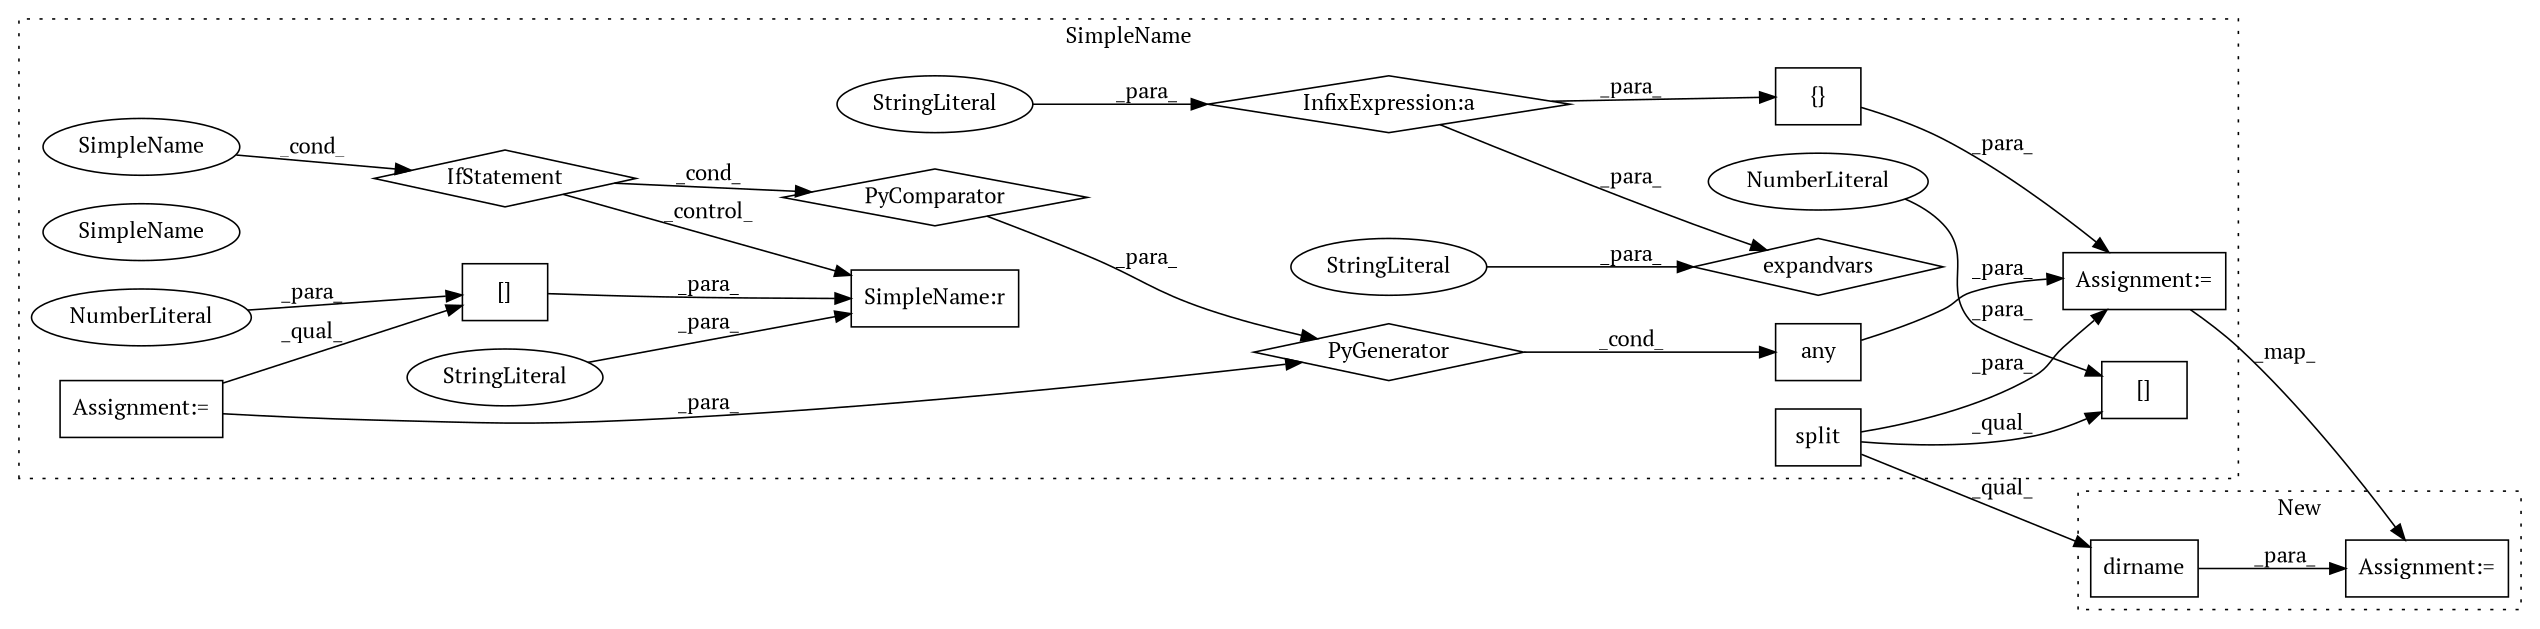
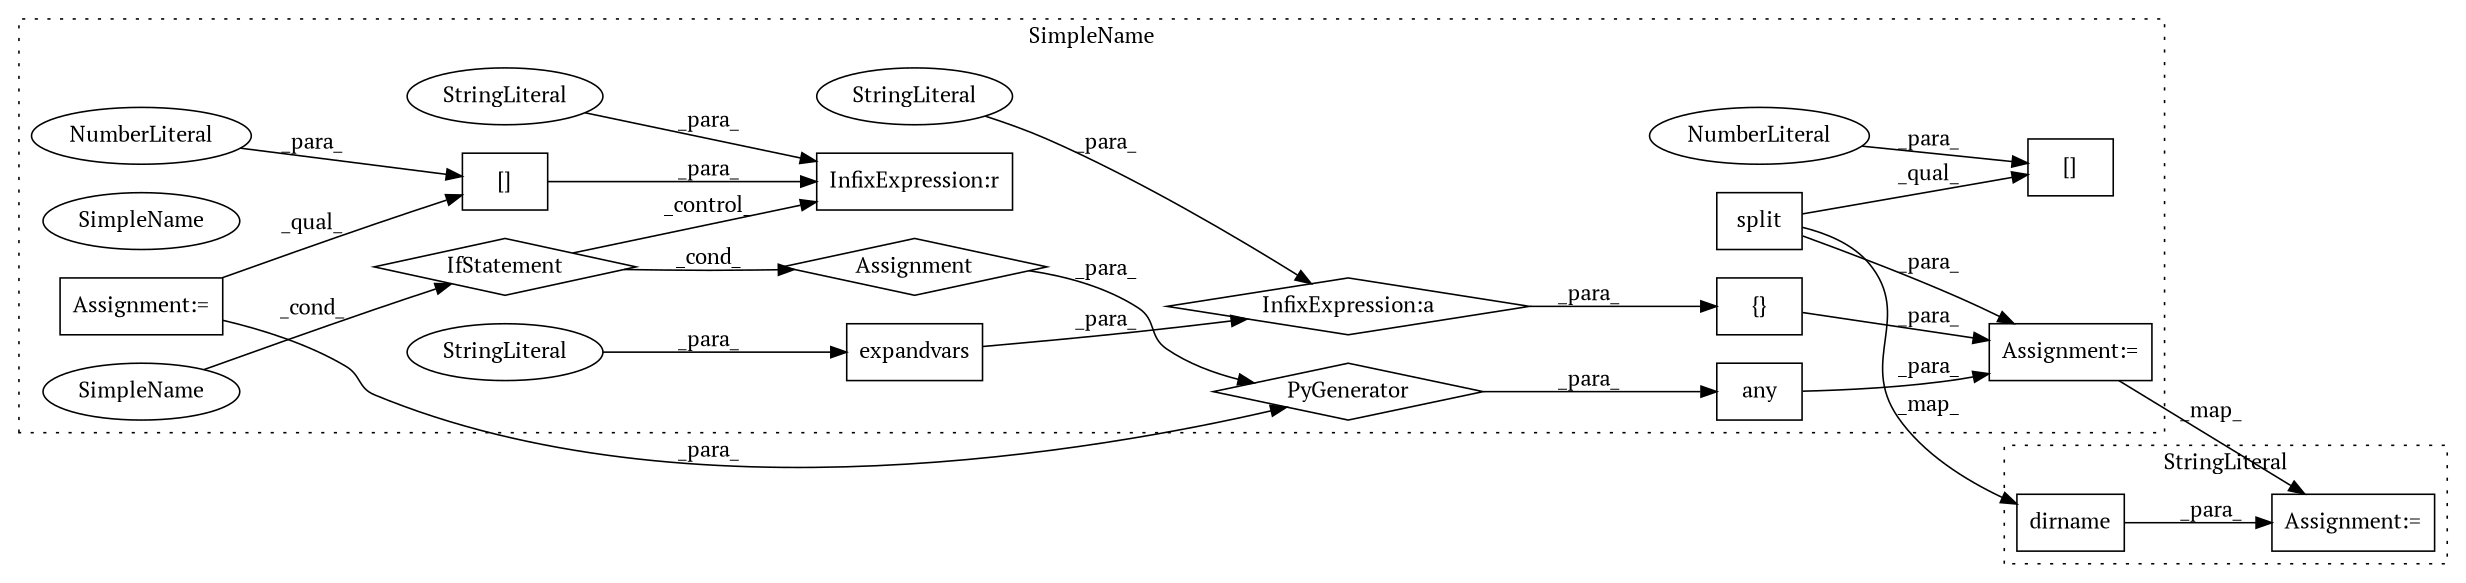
edge "InfixExpression:a" -> "expandvars": reversed
node "PyComparator": label "PyComparator" -> "Assignment"
node "expandvars": shape diamond -> box
node "SimpleName:r": label "SimpleName:r" -> "InfixExpression:r"
edge "PyGenerator" -> "any": label "_cond_" -> "_para_"
edge "split" -> "dirname": label "_qual_" -> "_map_"
cluster "New": label "New" -> "StringLiteral"
